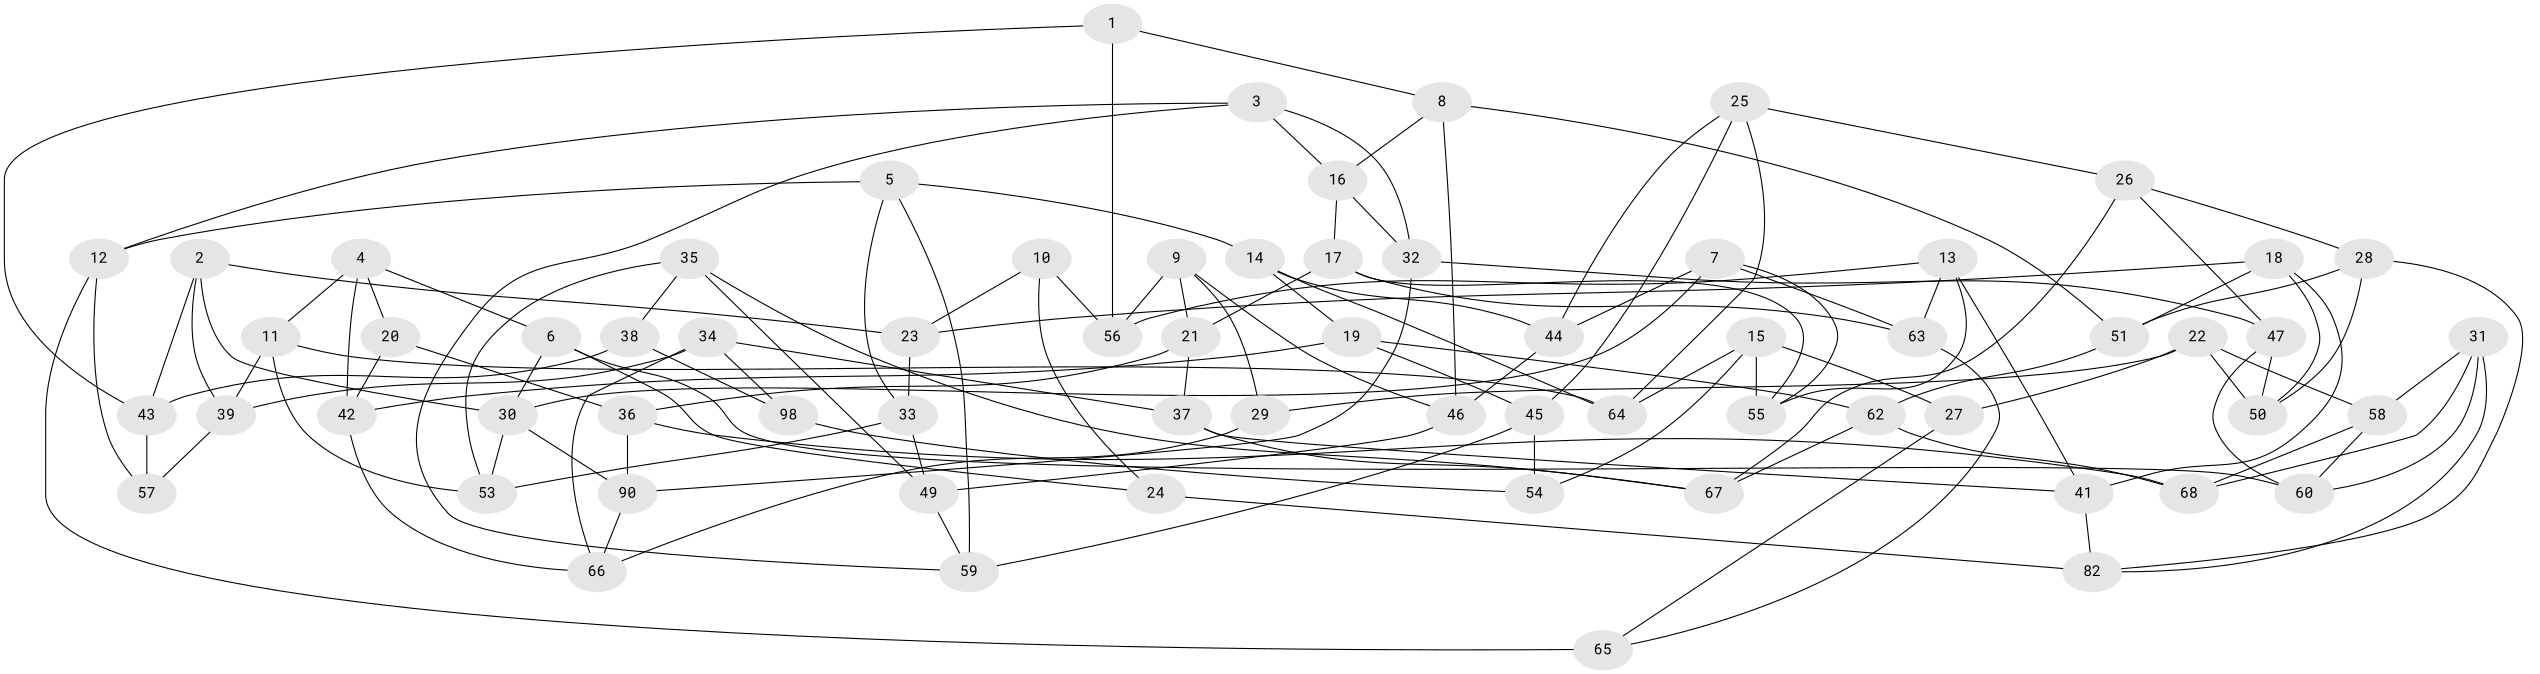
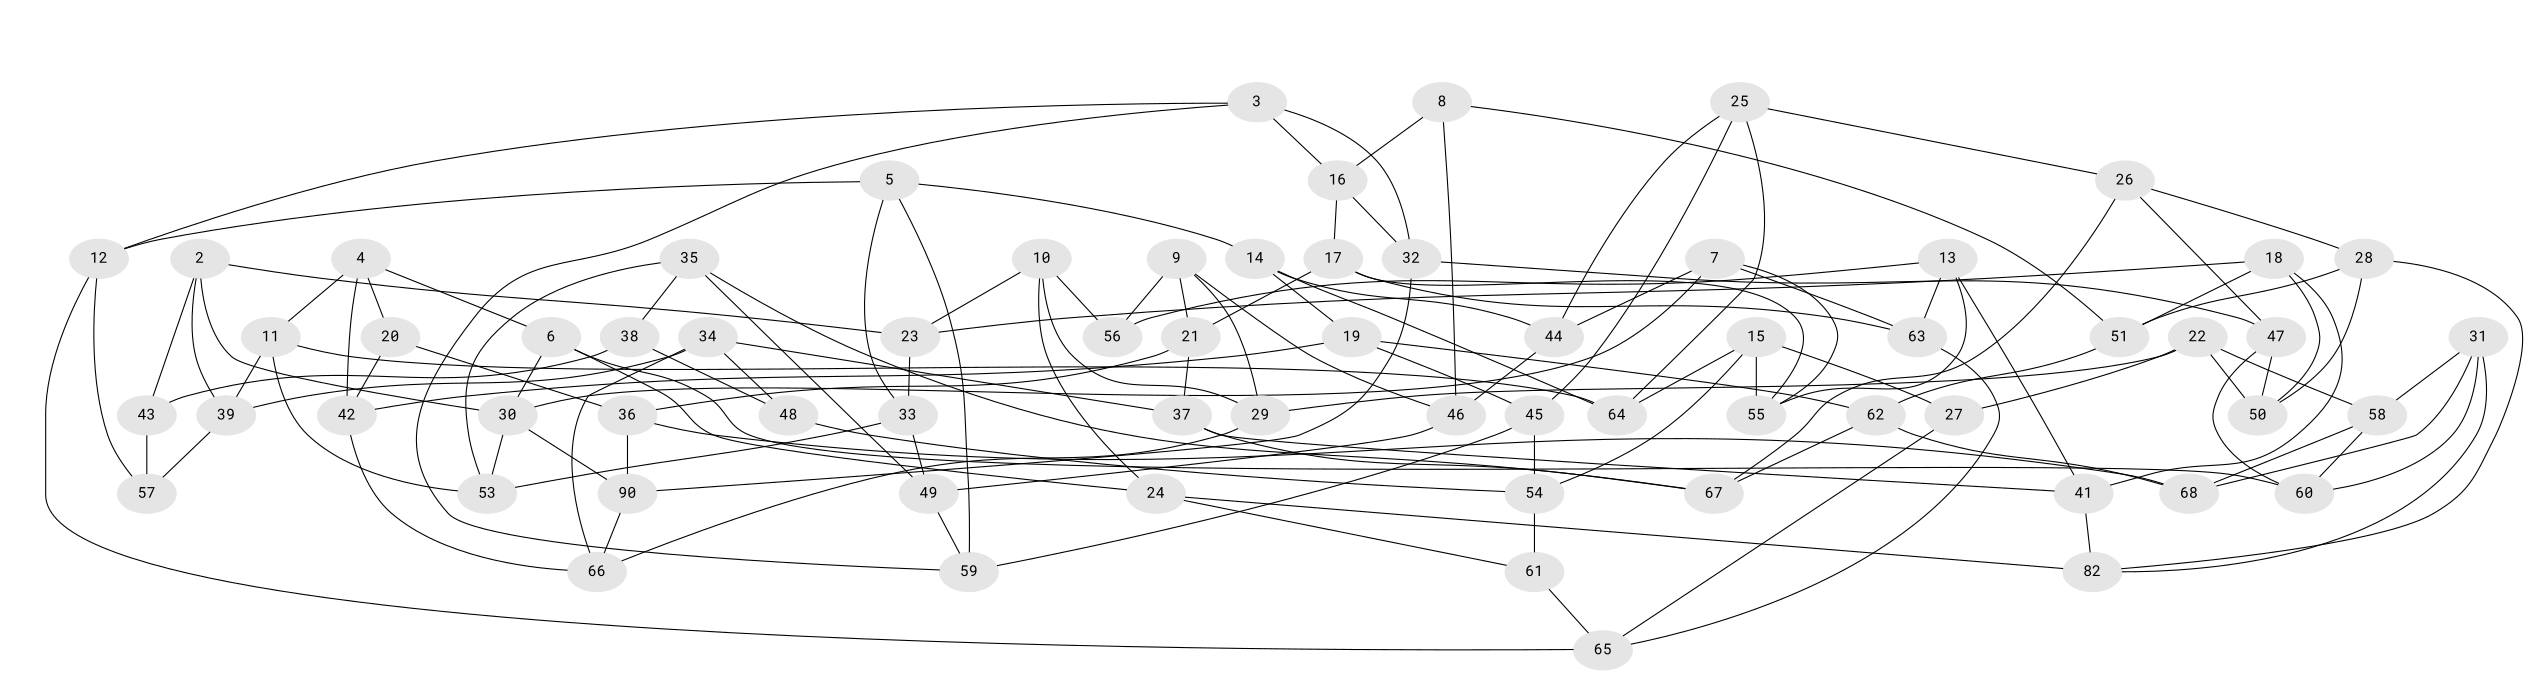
node "1": removed
edge "10" -- "29": added
node "98": label "98" -> "48"
node "61": added
